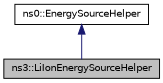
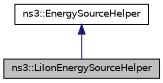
node "ns0::EnergySourceHelper": label "ns0::EnergySourceHelper" -> "ns3::EnergySourceHelper"
